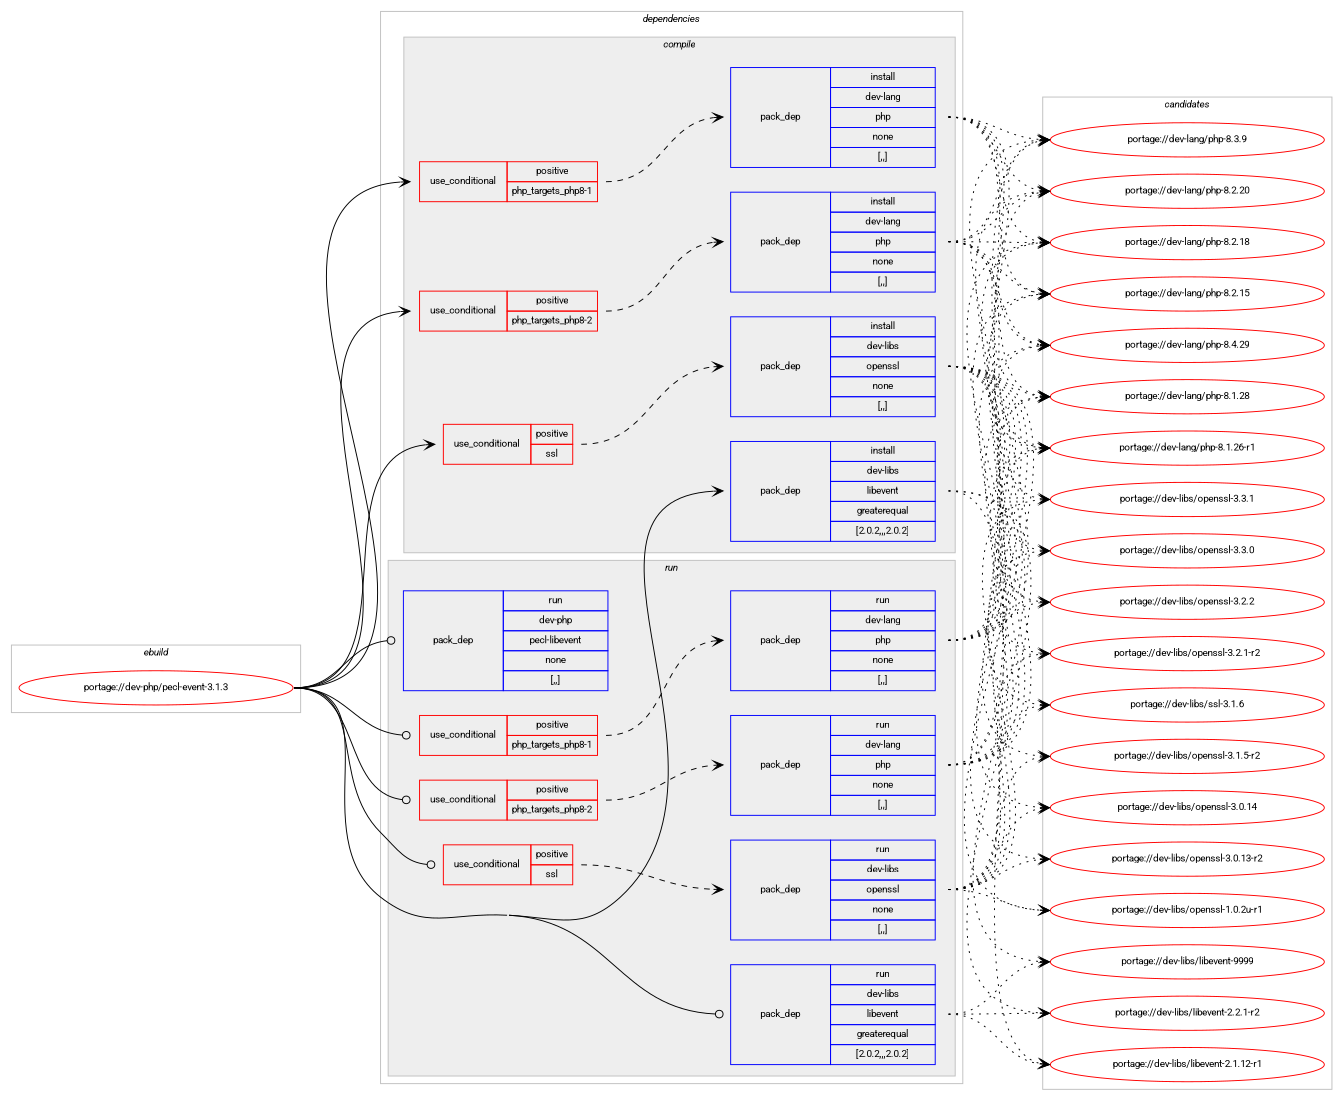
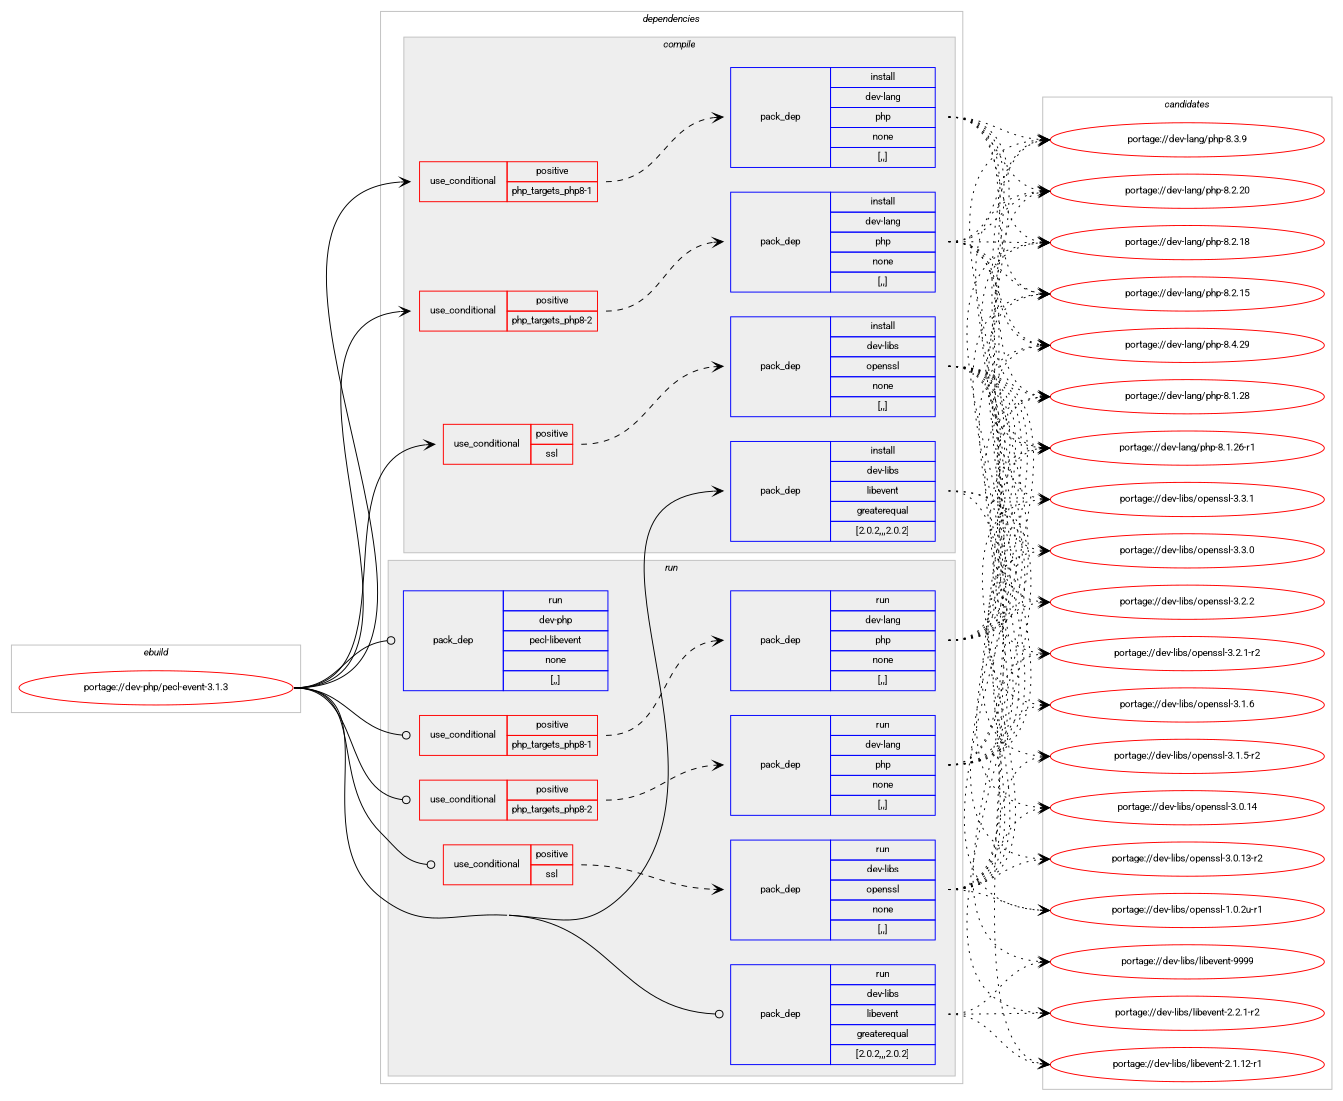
node "portage://dev-libs/ssl-3.1.6": label "portage://dev-libs/ssl-3.1.6" -> "portage://dev-libs/openssl-3.1.6"
